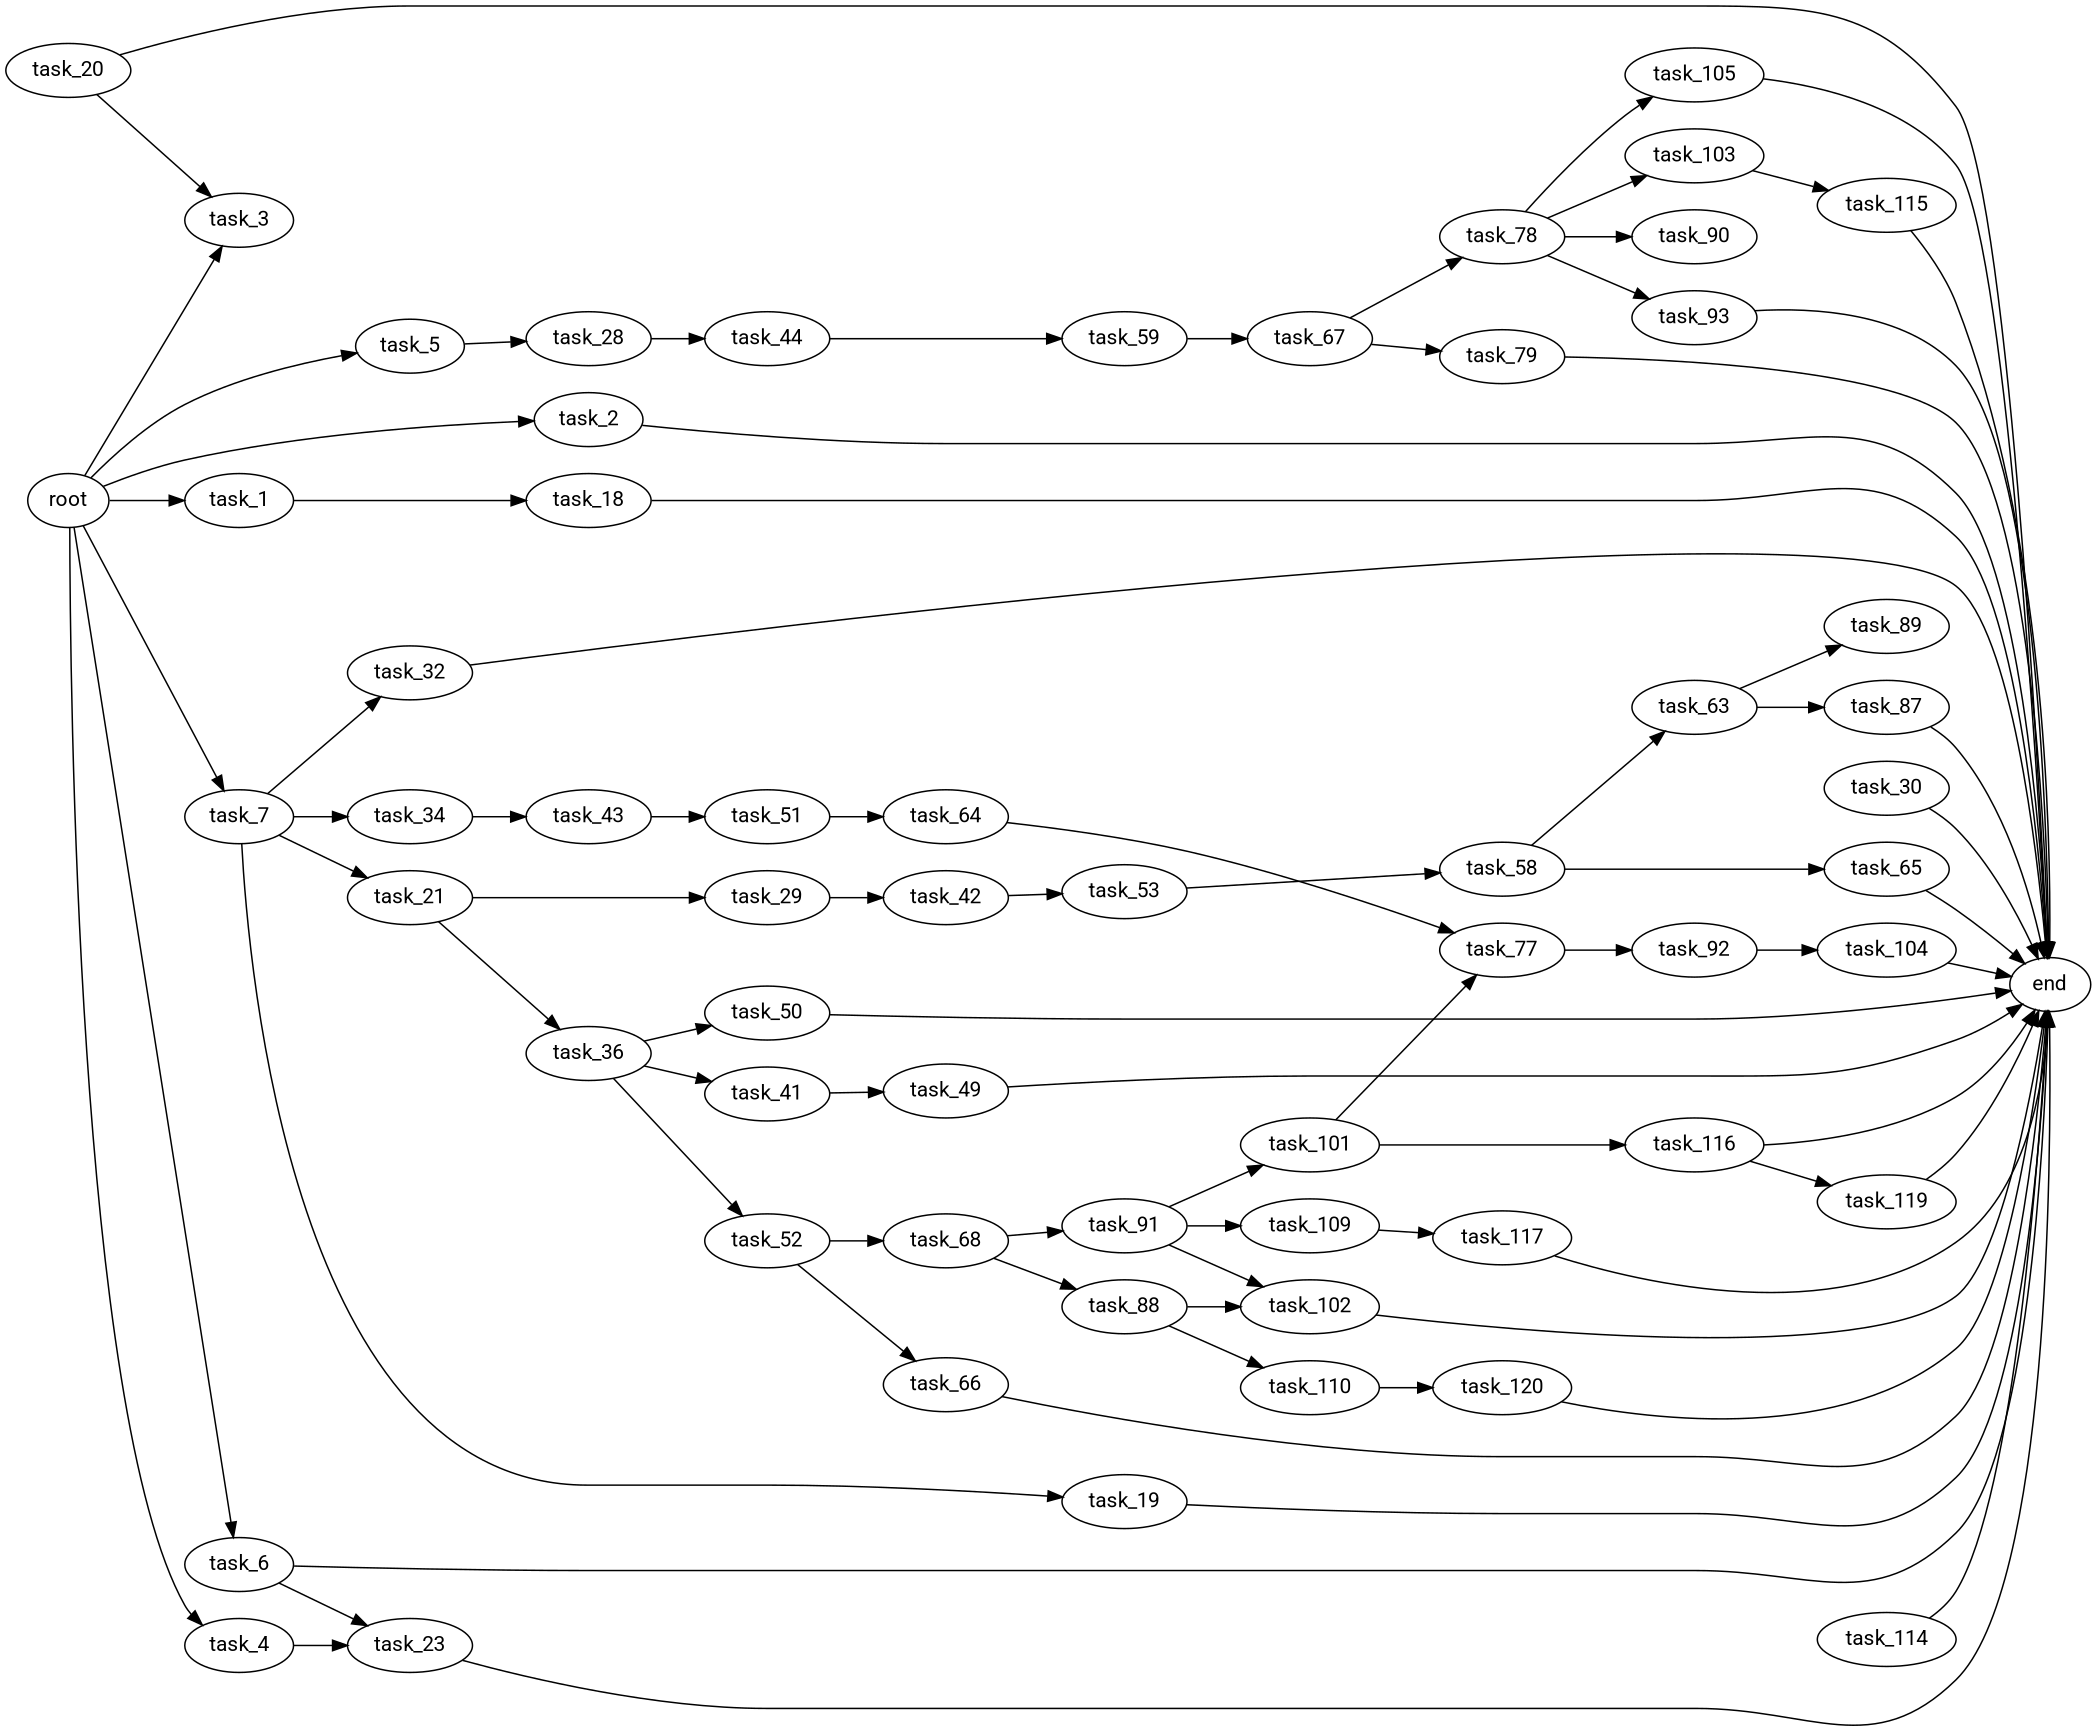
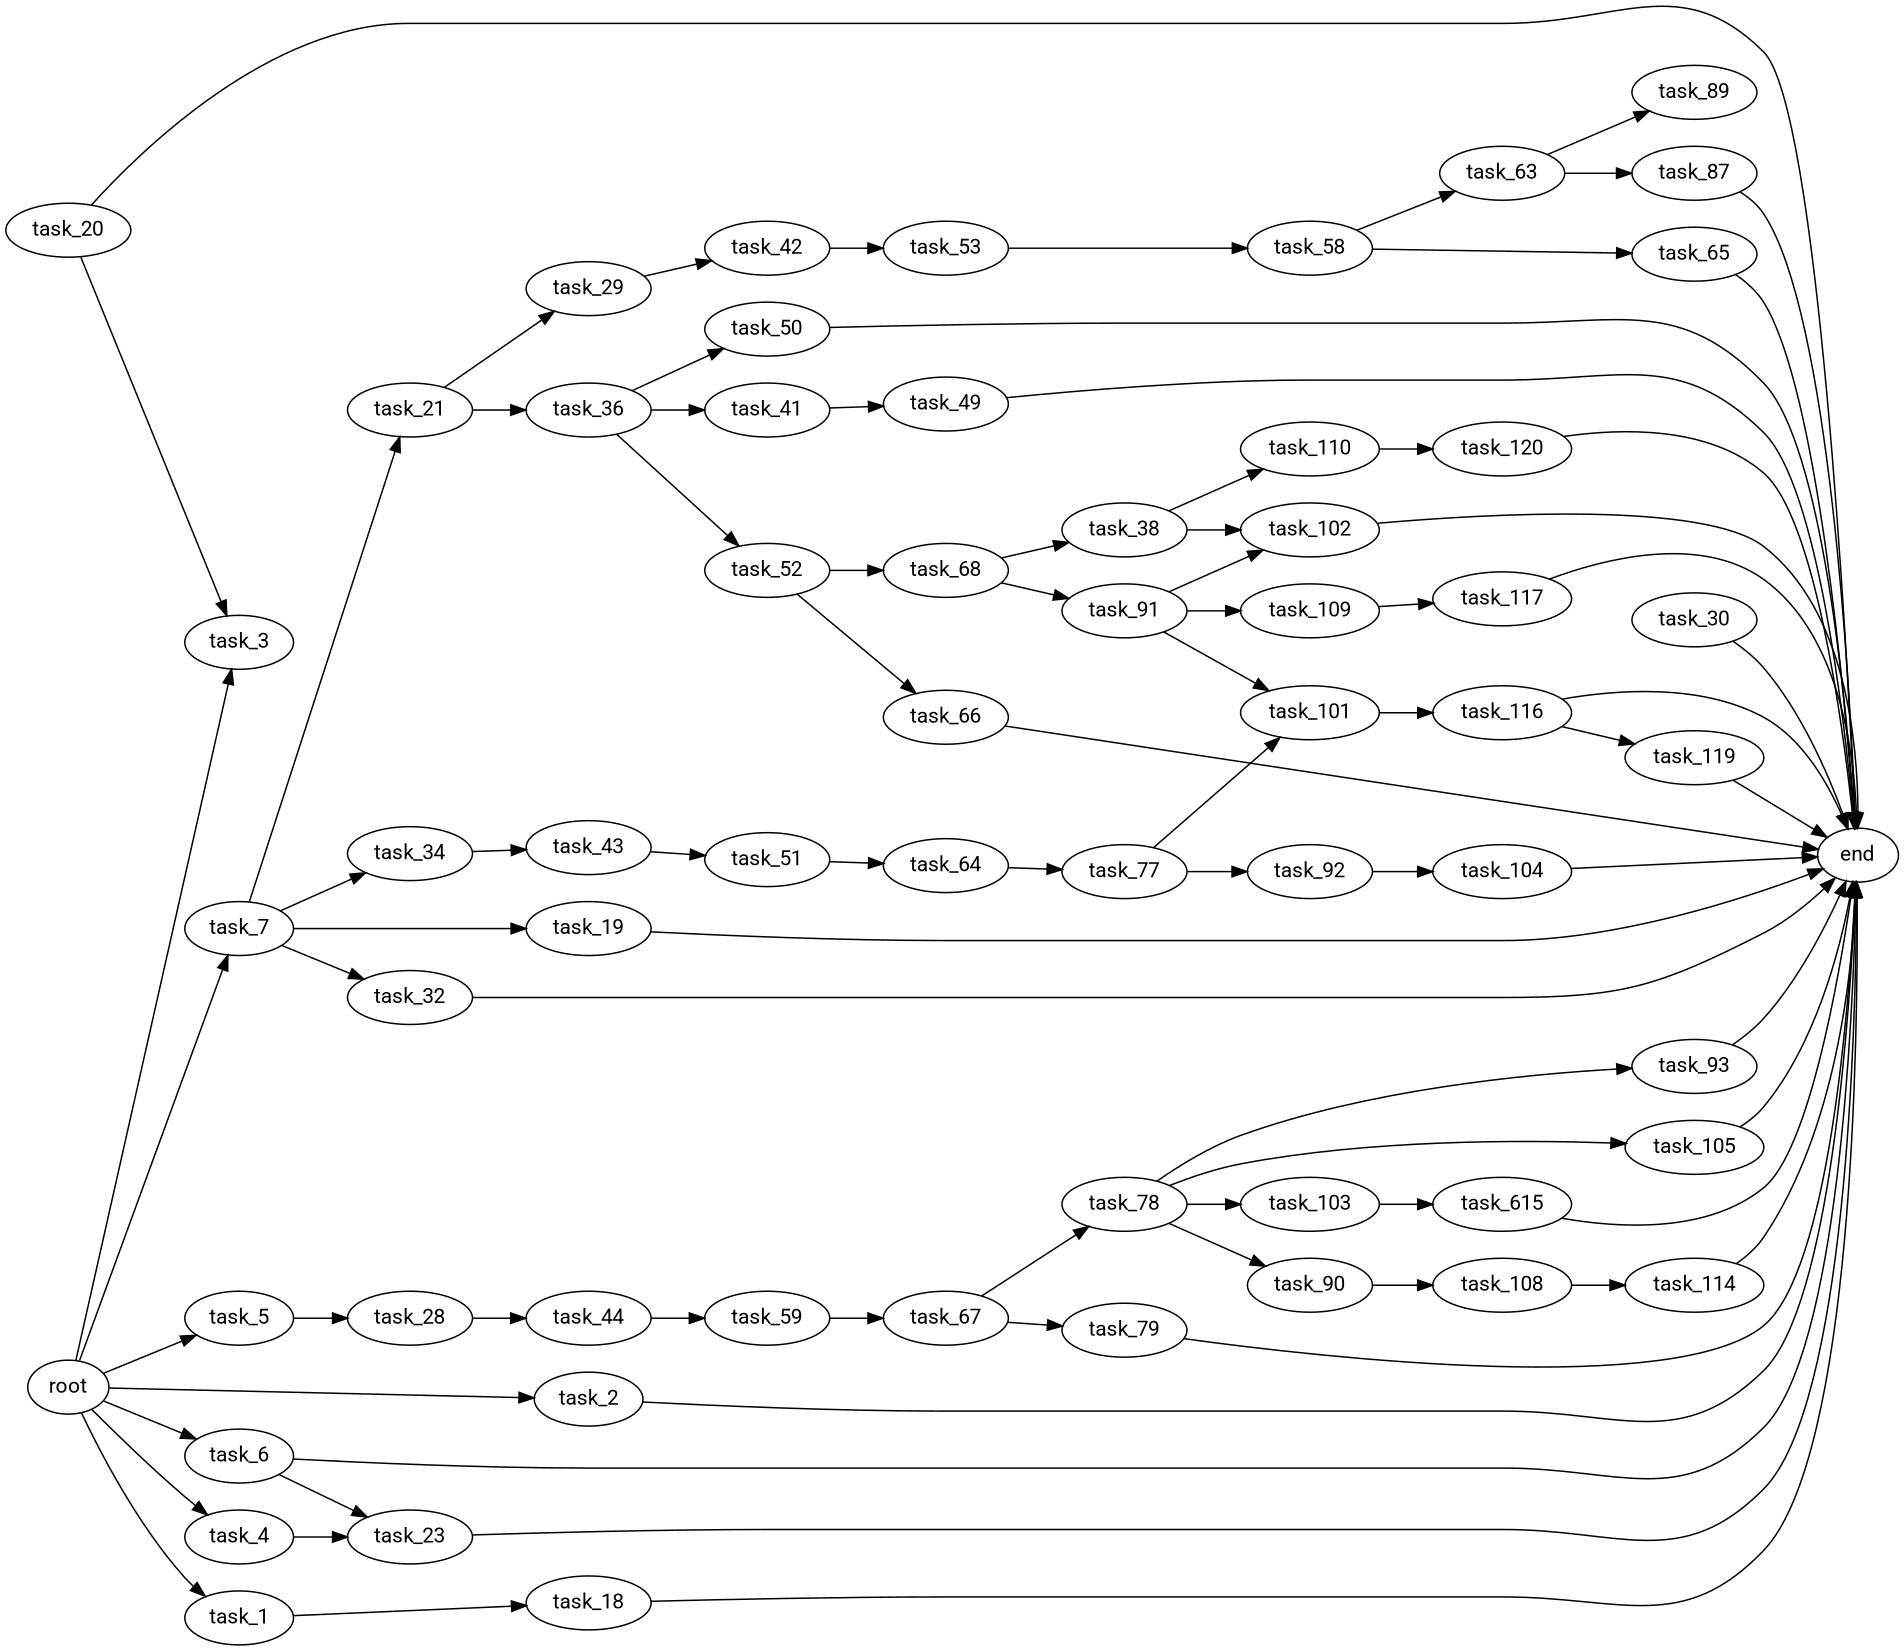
node "task_115": label "task_115" -> "task_615"
edge "task_101" -> "task_77": reversed
node "task_108": added
node "task_88": label "task_88" -> "task_38"
